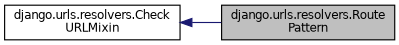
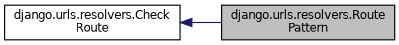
node "django.urls.resolvers.Check URLMixin": label "django.urls.resolvers.Check URLMixin" -> "django.urls.resolvers.Check Route"
